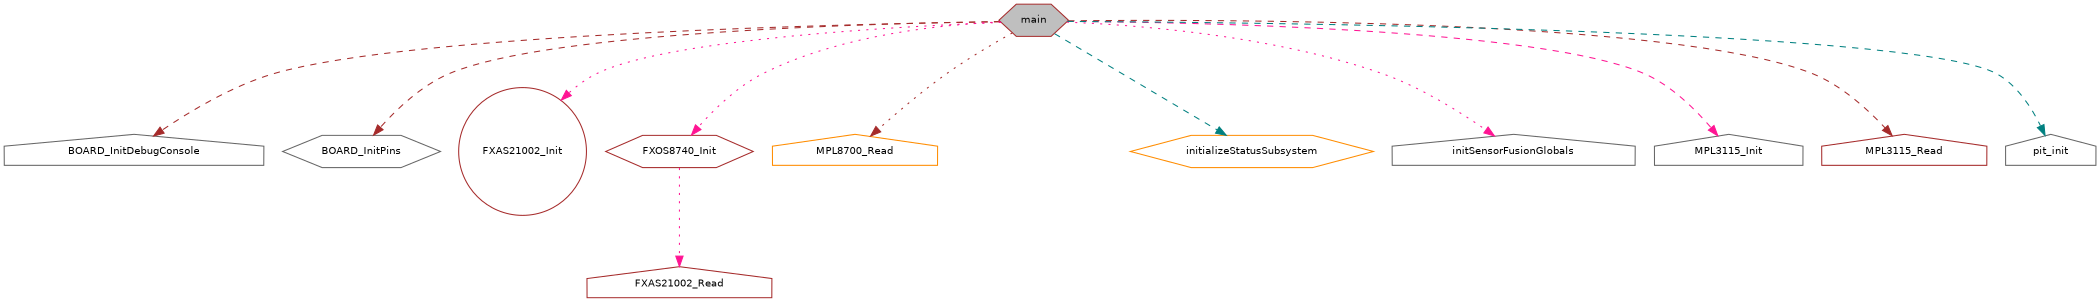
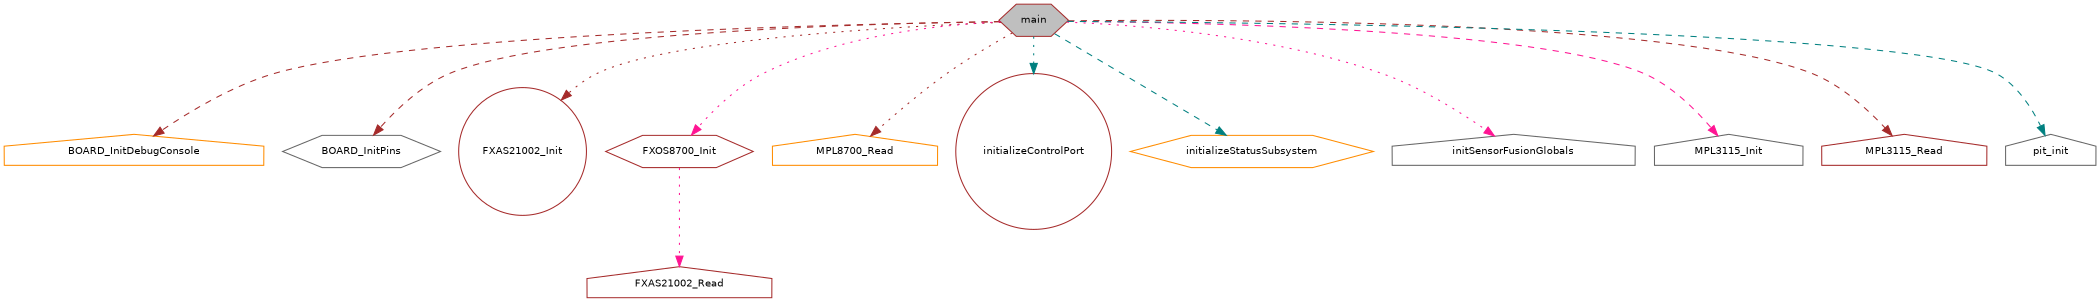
edge "main" -> "FXAS21002_Init": color deeppink -> brown
node "BOARD_InitDebugConsole": color gray40 -> darkorange
node "FXOS8740_Init": label "FXOS8740_Init" -> "FXOS8700_Init"
node "initializeControlPort": added
